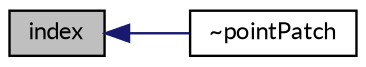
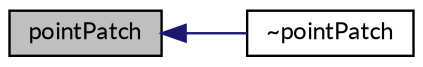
node "index": label "index" -> "pointPatch"
